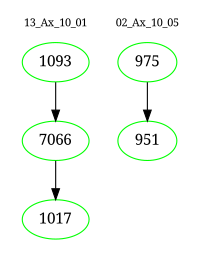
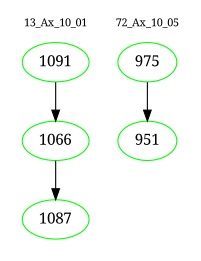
cluster "02_Ax_10_05": label "02_Ax_10_05" -> "72_Ax_10_05"
node "1093": label "1093" -> "1091"
node "7066": label "7066" -> "1066"
node "1017": label "1017" -> "1087"
